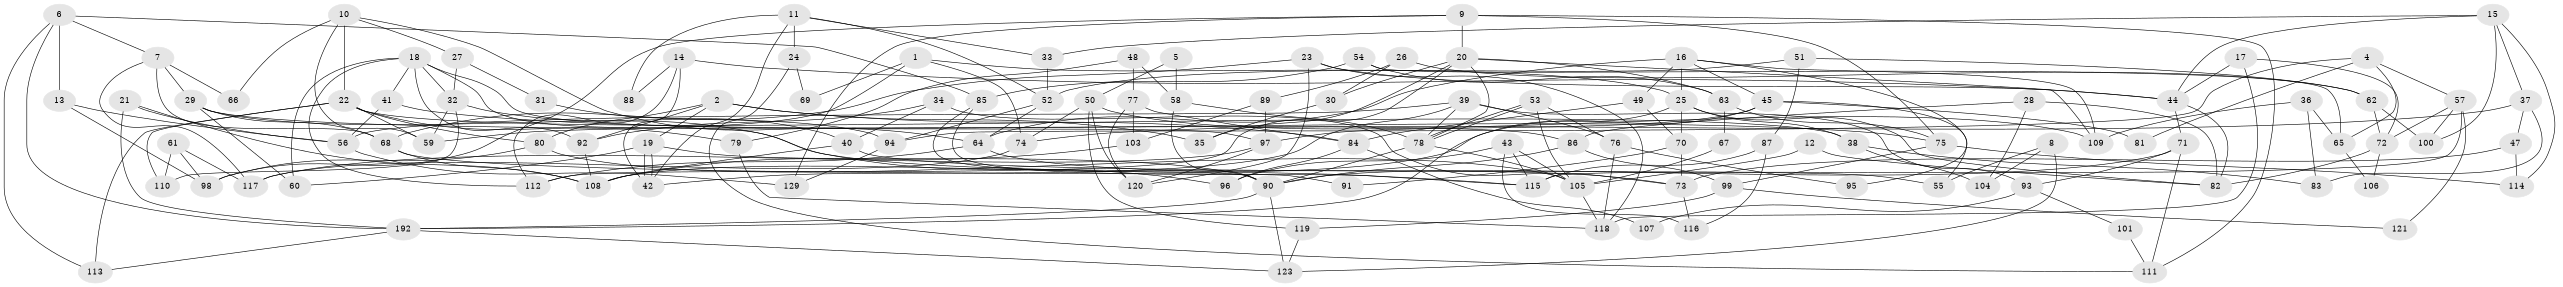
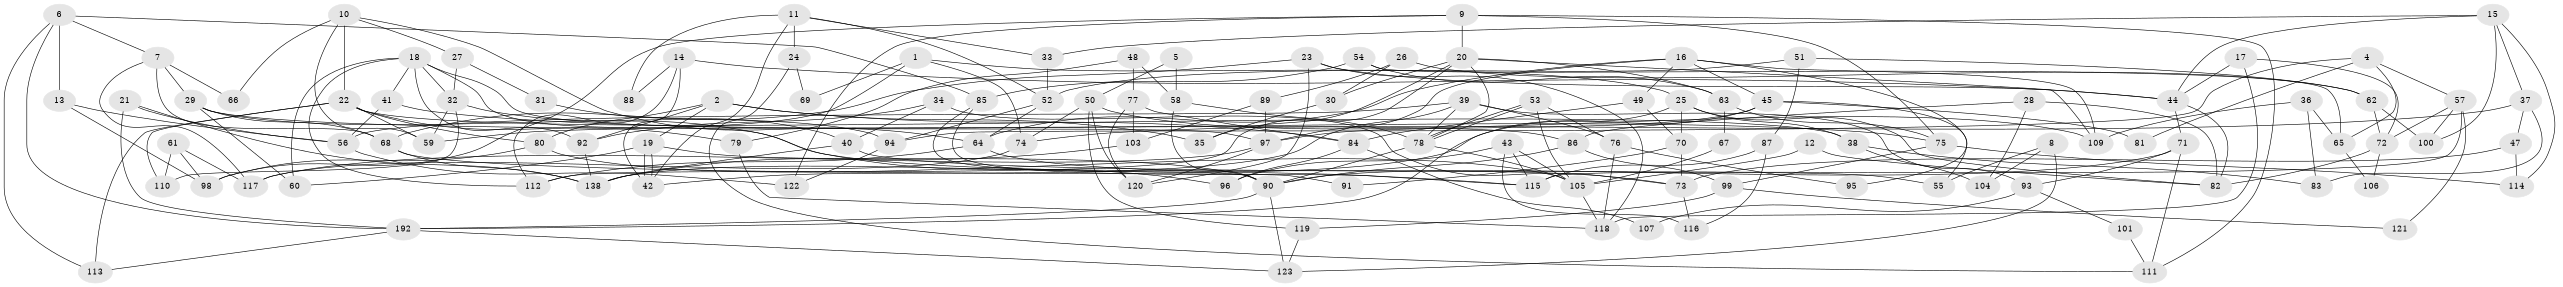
edge "16" -- "25": now "16" -- "97"
node "108": label "108" -> "138"
node "129": label "129" -> "122"
